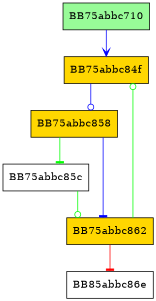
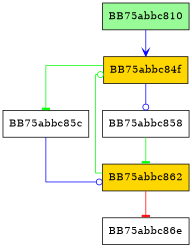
node "BB75abbc710": label "BB75abbc710" -> "BB75abbc810"
node "BB75abbc858": fillcolor gold -> white
edge "BB75abbc858" -> "BB75abbc85c": now "BB75abbc84f" -> "BB75abbc85c"
edge "BB75abbc858" -> "BB75abbc862": color blue -> green
edge "BB75abbc85c" -> "BB75abbc862": color green -> blue
node "BB85abbc86e": label "BB85abbc86e" -> "BB75abbc86e"
